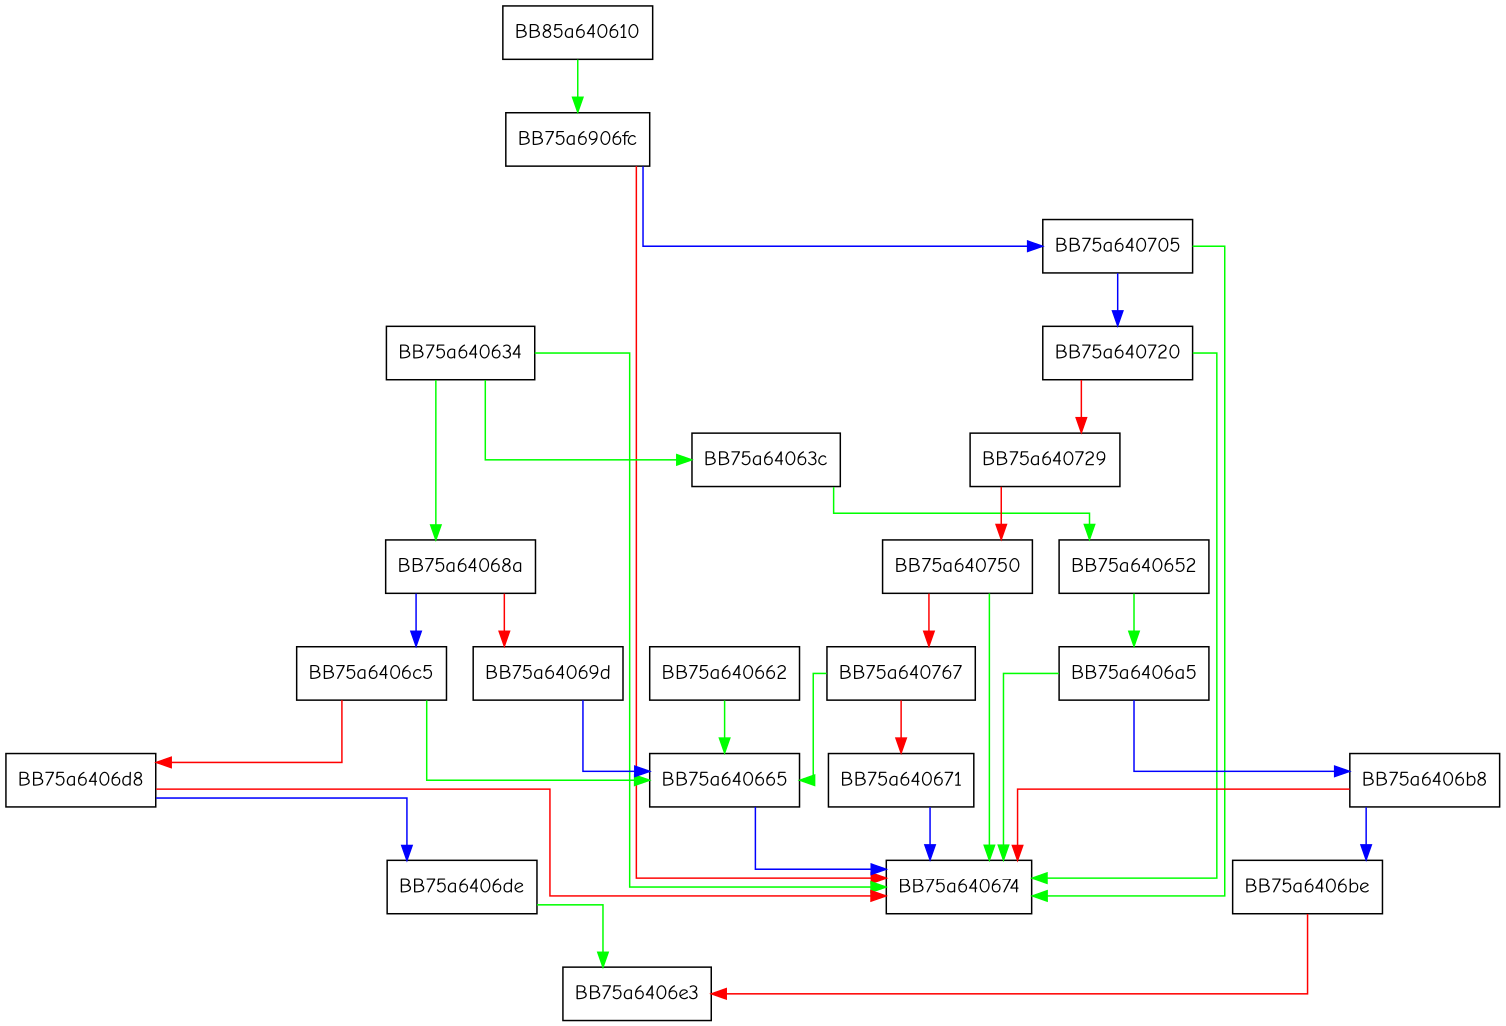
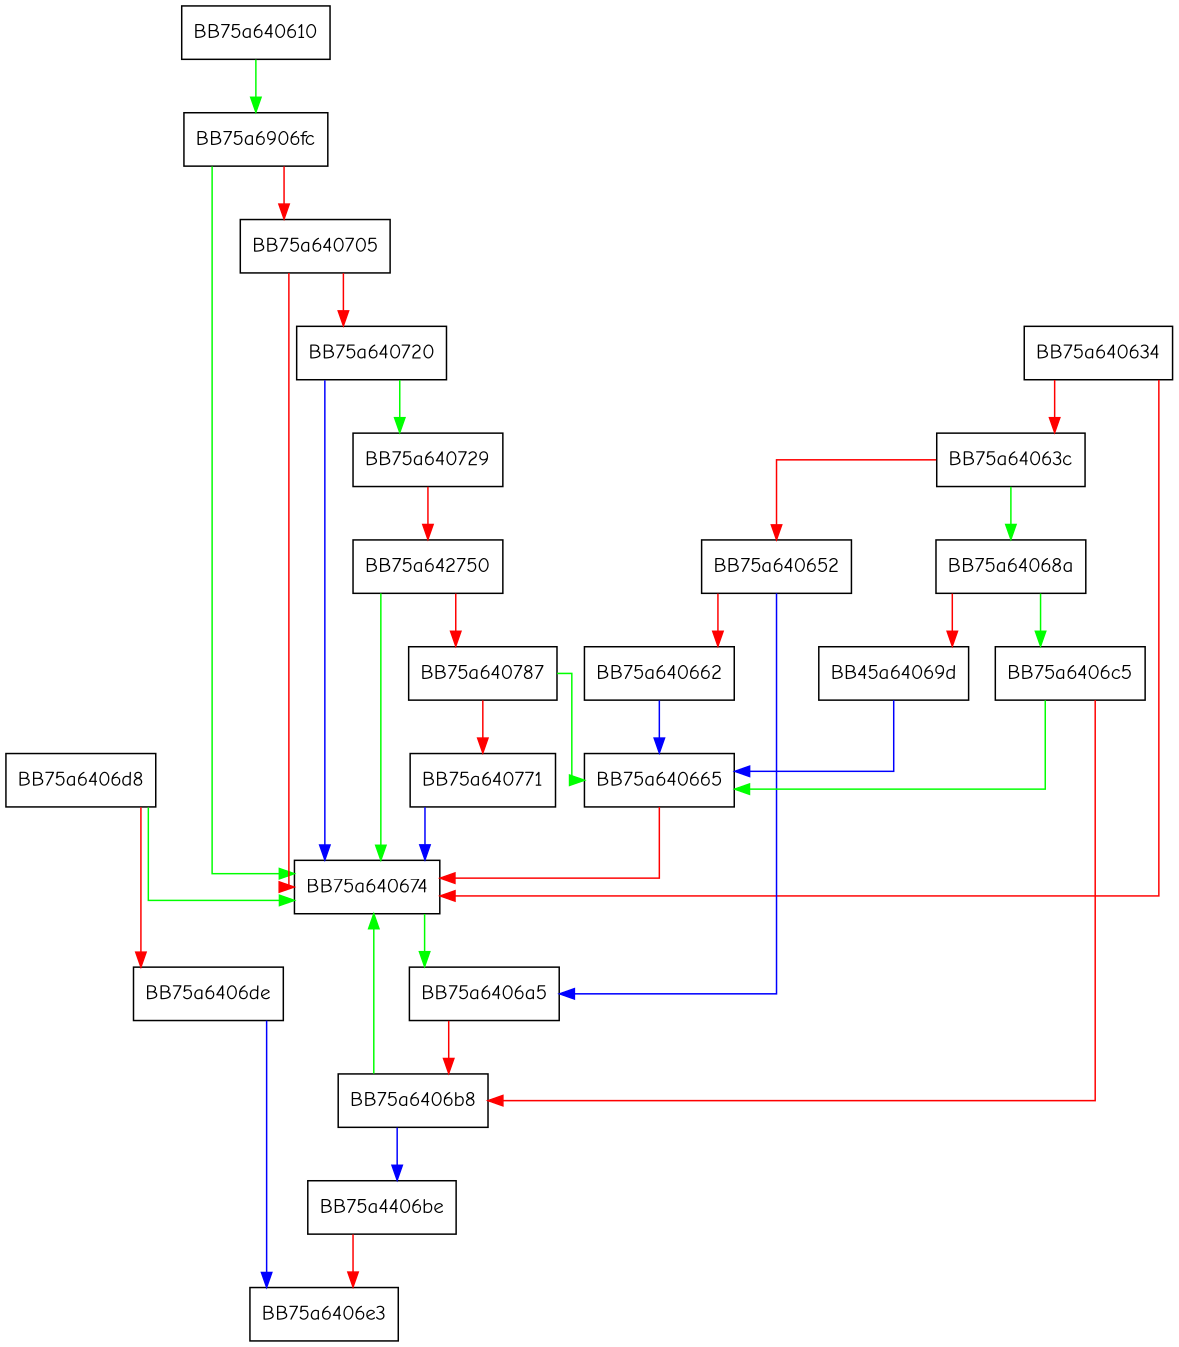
node "BB85a640610": label "BB85a640610" -> "BB75a640610"
edge "BB75a6906fc" -> "BB75a640705": color blue -> red
edge "BB75a640705" -> "BB75a640720": color blue -> red
edge "BB75a640720" -> "BB75a640729": color red -> green
edge "BB75a640634" -> "BB75a64068a": now "BB75a64063c" -> "BB75a64068a"
edge "BB75a640634" -> "BB75a64063c": color green -> red
edge "BB75a64063c" -> "BB75a640652": color green -> red
node "BB75a640750": label "BB75a640750" -> "BB75a642750"
edge "BB75a64068a" -> "BB75a6406c5": color blue -> green
edge "BB75a640652" -> "BB75a640662": added
edge "BB75a640652" -> "BB75a6406a5": color green -> blue
edge "BB75a6906fc" -> "BB75a640674": color red -> green
edge "BB75a640705" -> "BB75a640674": color green -> red
node "BB75a64069d": label "BB75a64069d" -> "BB45a64069d"
node "BB75a640767": label "BB75a640767" -> "BB75a640787"
edge "BB75a640720" -> "BB75a640674": color green -> blue
edge "BB75a640662" -> "BB75a640665": color green -> blue
edge "BB75a6406a5" -> "BB75a640674": reversed
edge "BB75a6406c5" -> "BB75a6406d8": now "BB75a6406c5" -> "BB75a6406b8"
edge "BB75a6406a5" -> "BB75a6406b8": color blue -> red
node "BB75a640671": label "BB75a640671" -> "BB75a640771"
edge "BB75a6406b8" -> "BB75a640674": color red -> green
edge "BB75a6406d8" -> "BB75a6406de": color blue -> red
edge "BB75a6406d8" -> "BB75a640674": color red -> green
edge "BB75a640665" -> "BB75a640674": color blue -> red
edge "BB75a640634" -> "BB75a640674": color green -> red
node "BB75a6406be": label "BB75a6406be" -> "BB75a4406be"
edge "BB75a6406de" -> "BB75a6406e3": color green -> blue
